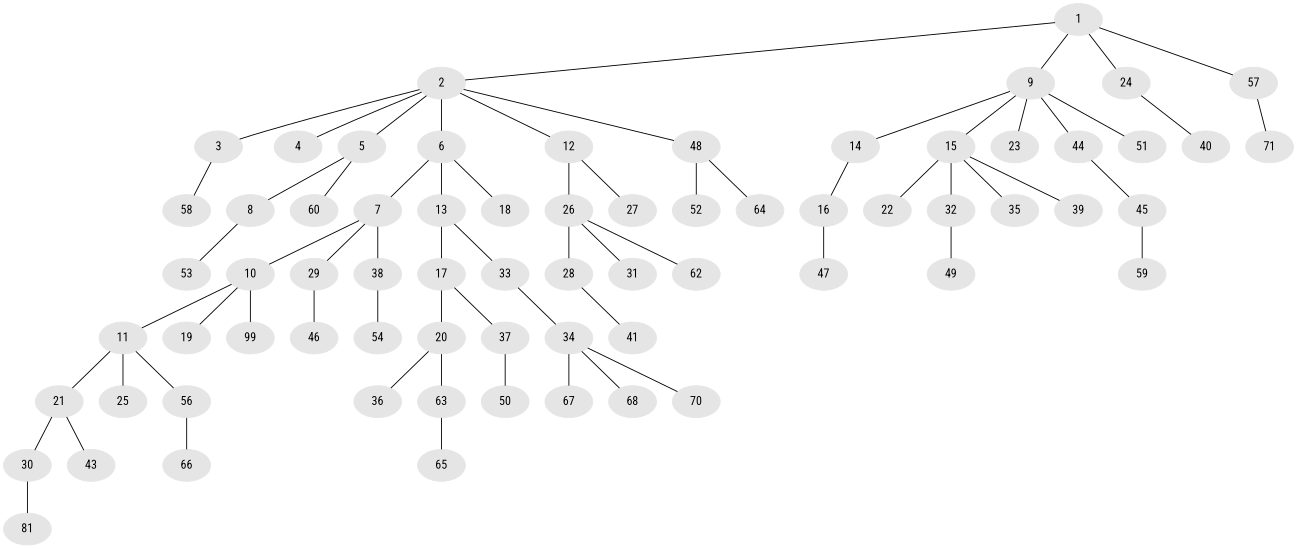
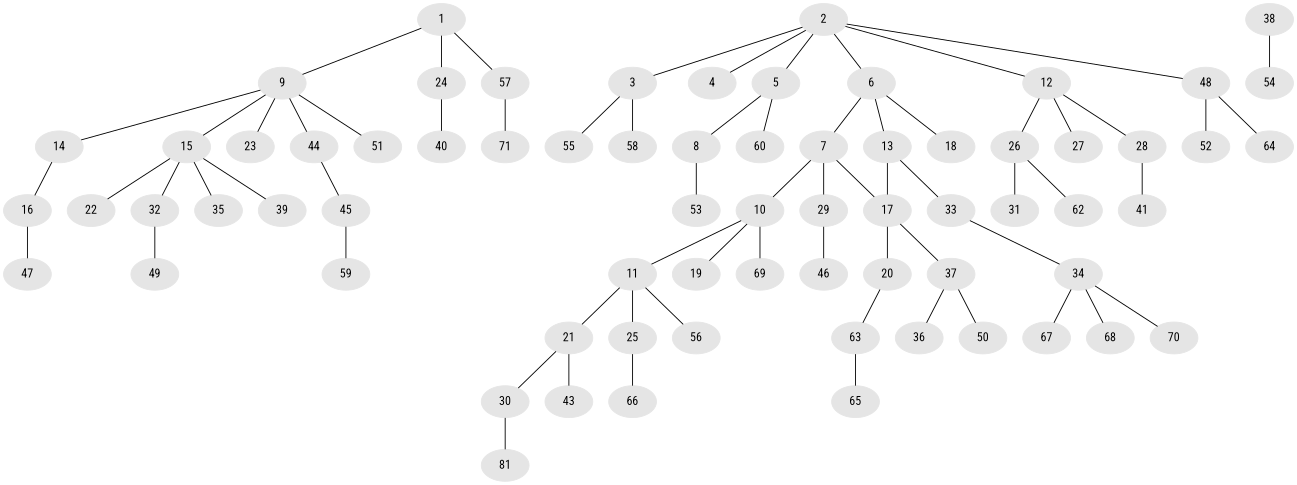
edge "1" -- "2": removed
node "55": added
edge "7" -- "38": now "7" -- "17"
edge "26" -- "28": now "12" -- "28"
node "99": label "99" -> "69"
edge "20" -- "36": now "37" -- "36"
edge "56" -- "66": now "25" -- "66"
